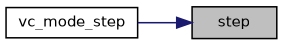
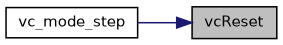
node "step": label "step" -> "vcReset"
